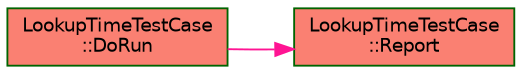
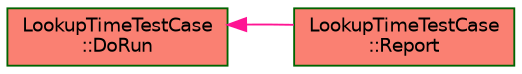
edge "LookupTimeTestCase ::DoRun" -> "LookupTimeTestCase ::Report": reversed
